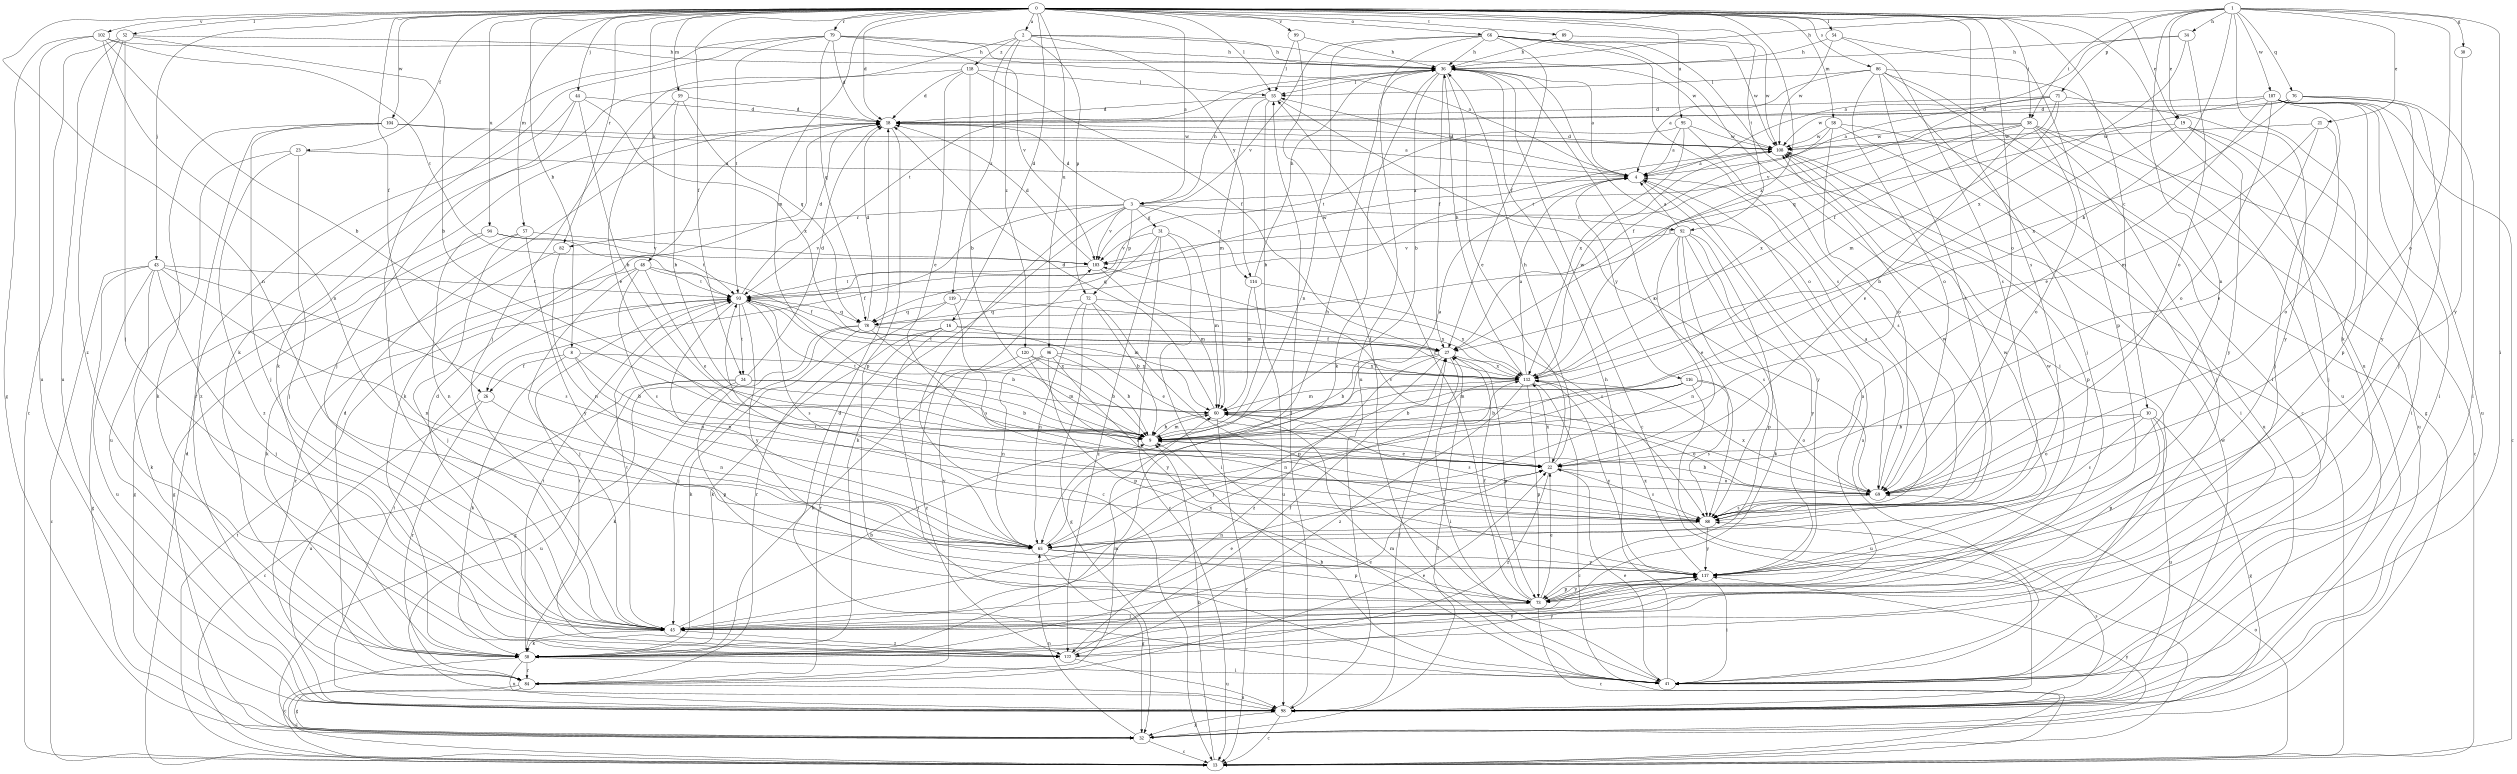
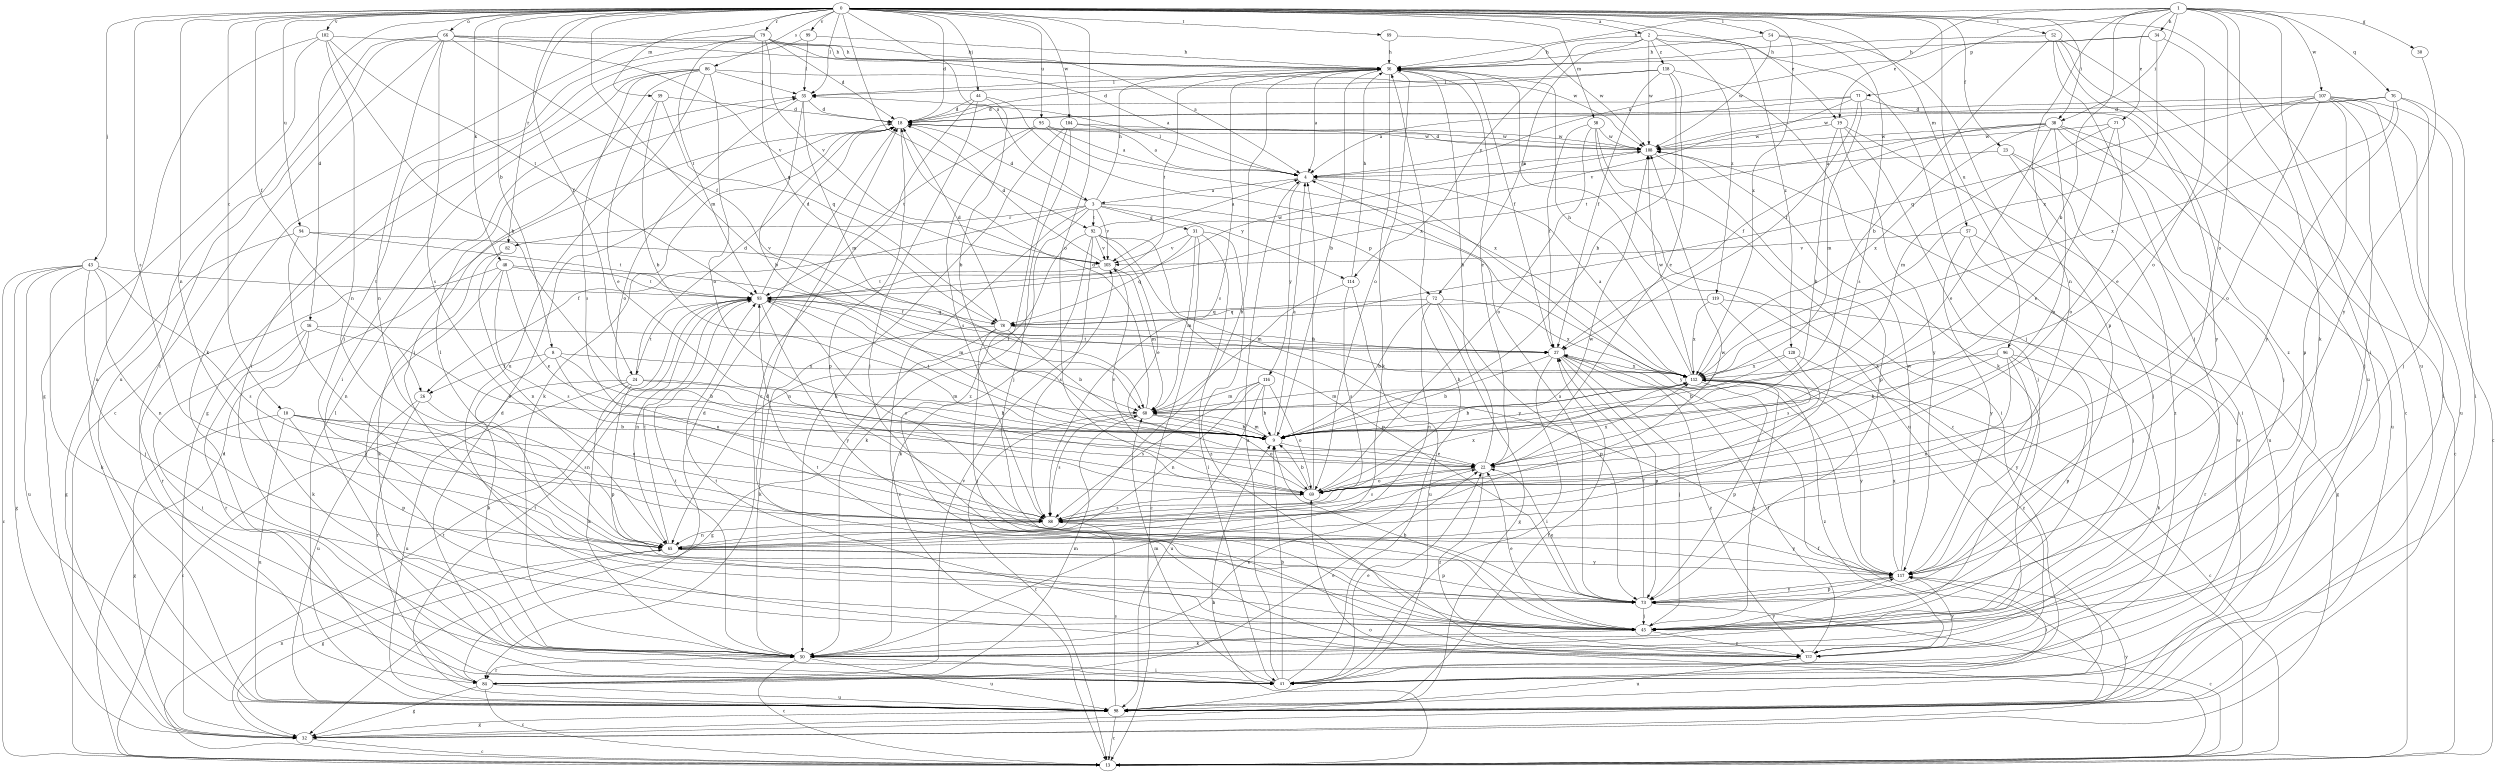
edge "86" -> "98": now "86" -> "122"
